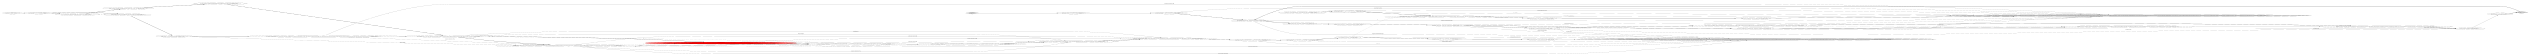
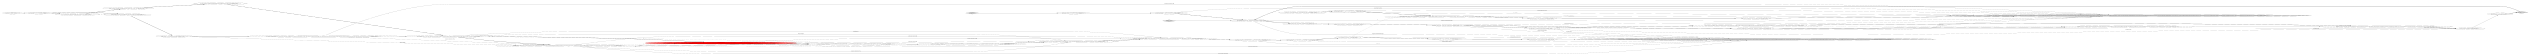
node "setUp['1', '0', '0']": added
